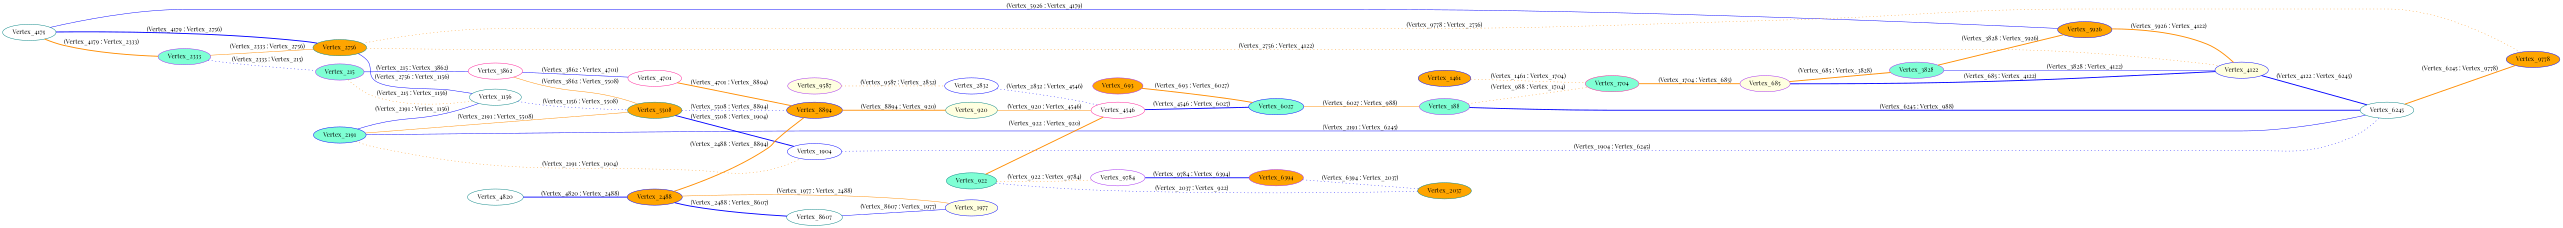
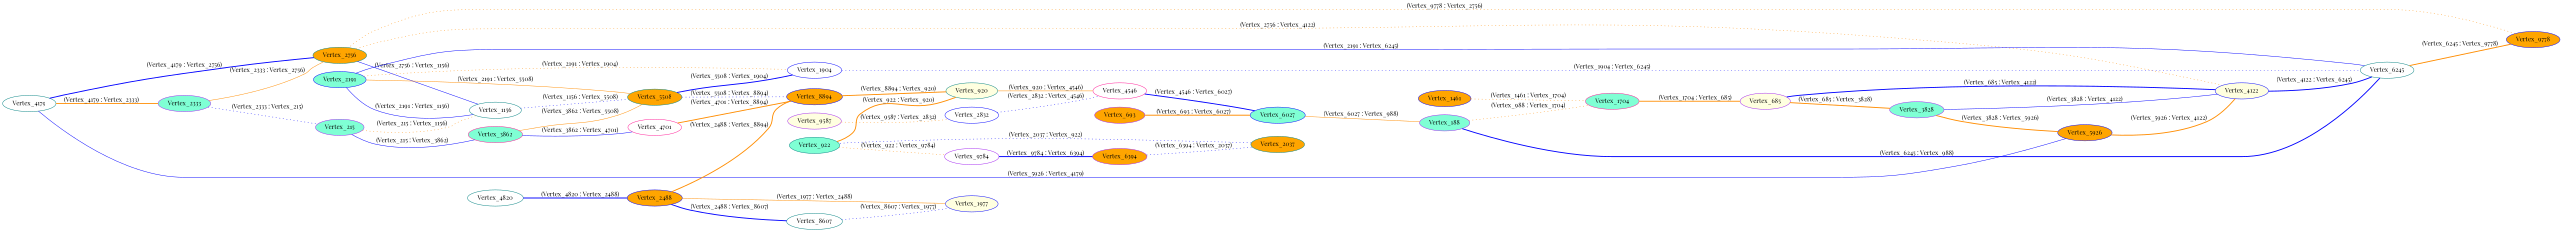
node "Vertex_3862": fillcolor white -> aquamarine
edge "Vertex_4546" -- "Vertex_922": now "Vertex_920" -- "Vertex_922"
edge "Vertex_1977" -- "Vertex_8607": style solid -> dotted
